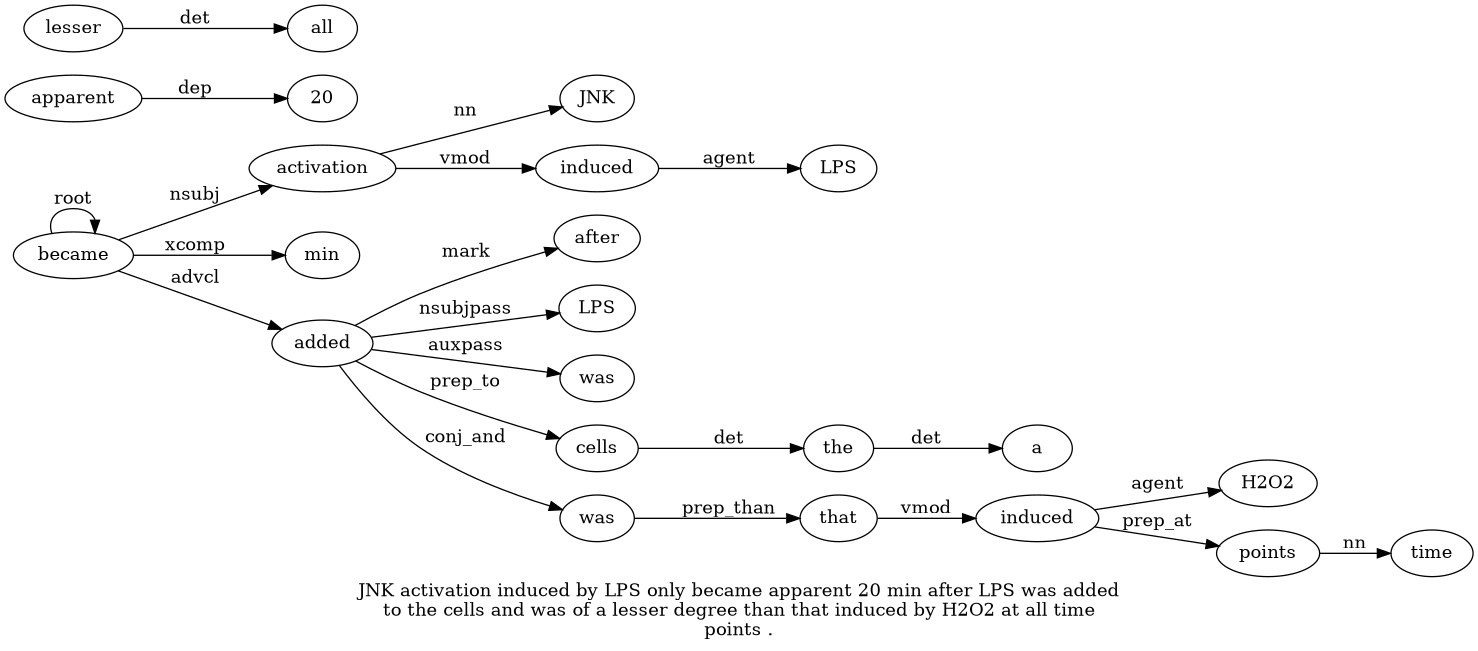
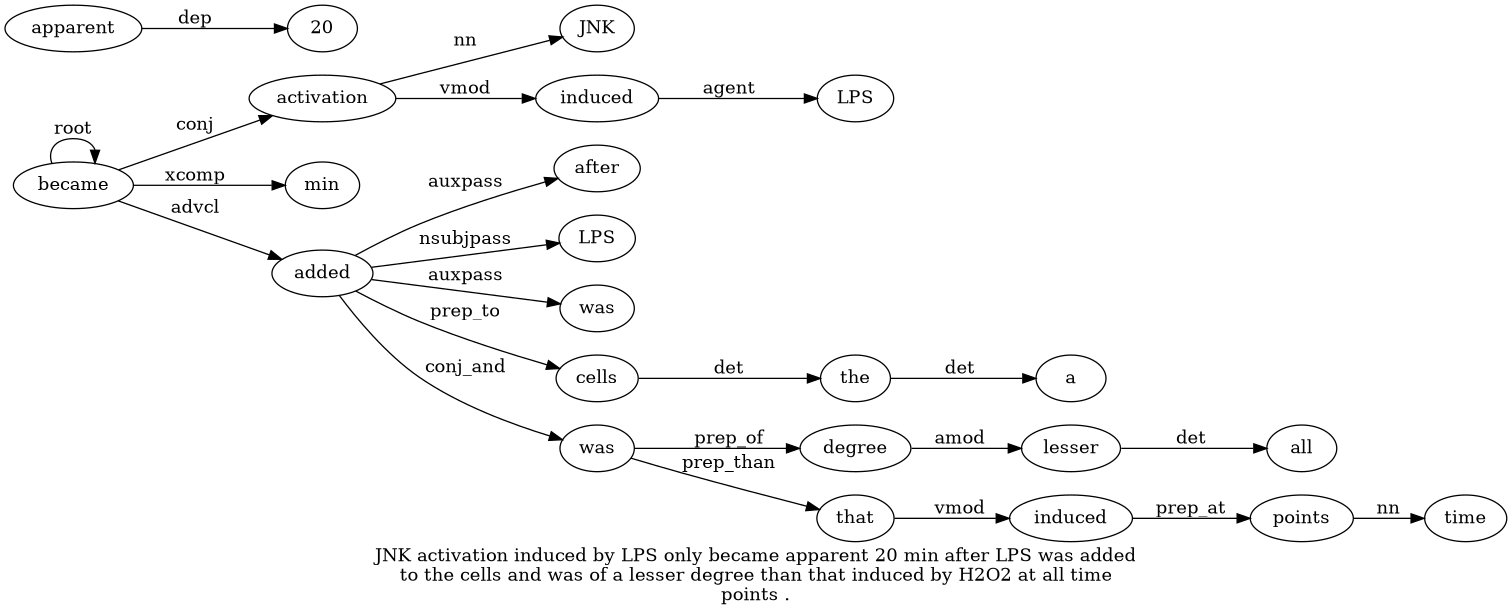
edge "became" -> "activation": label "nsubj" -> "conj"
edge "added" -> "after": label "mark" -> "auxpass"
node "degree": added
node "H2O2": removed
